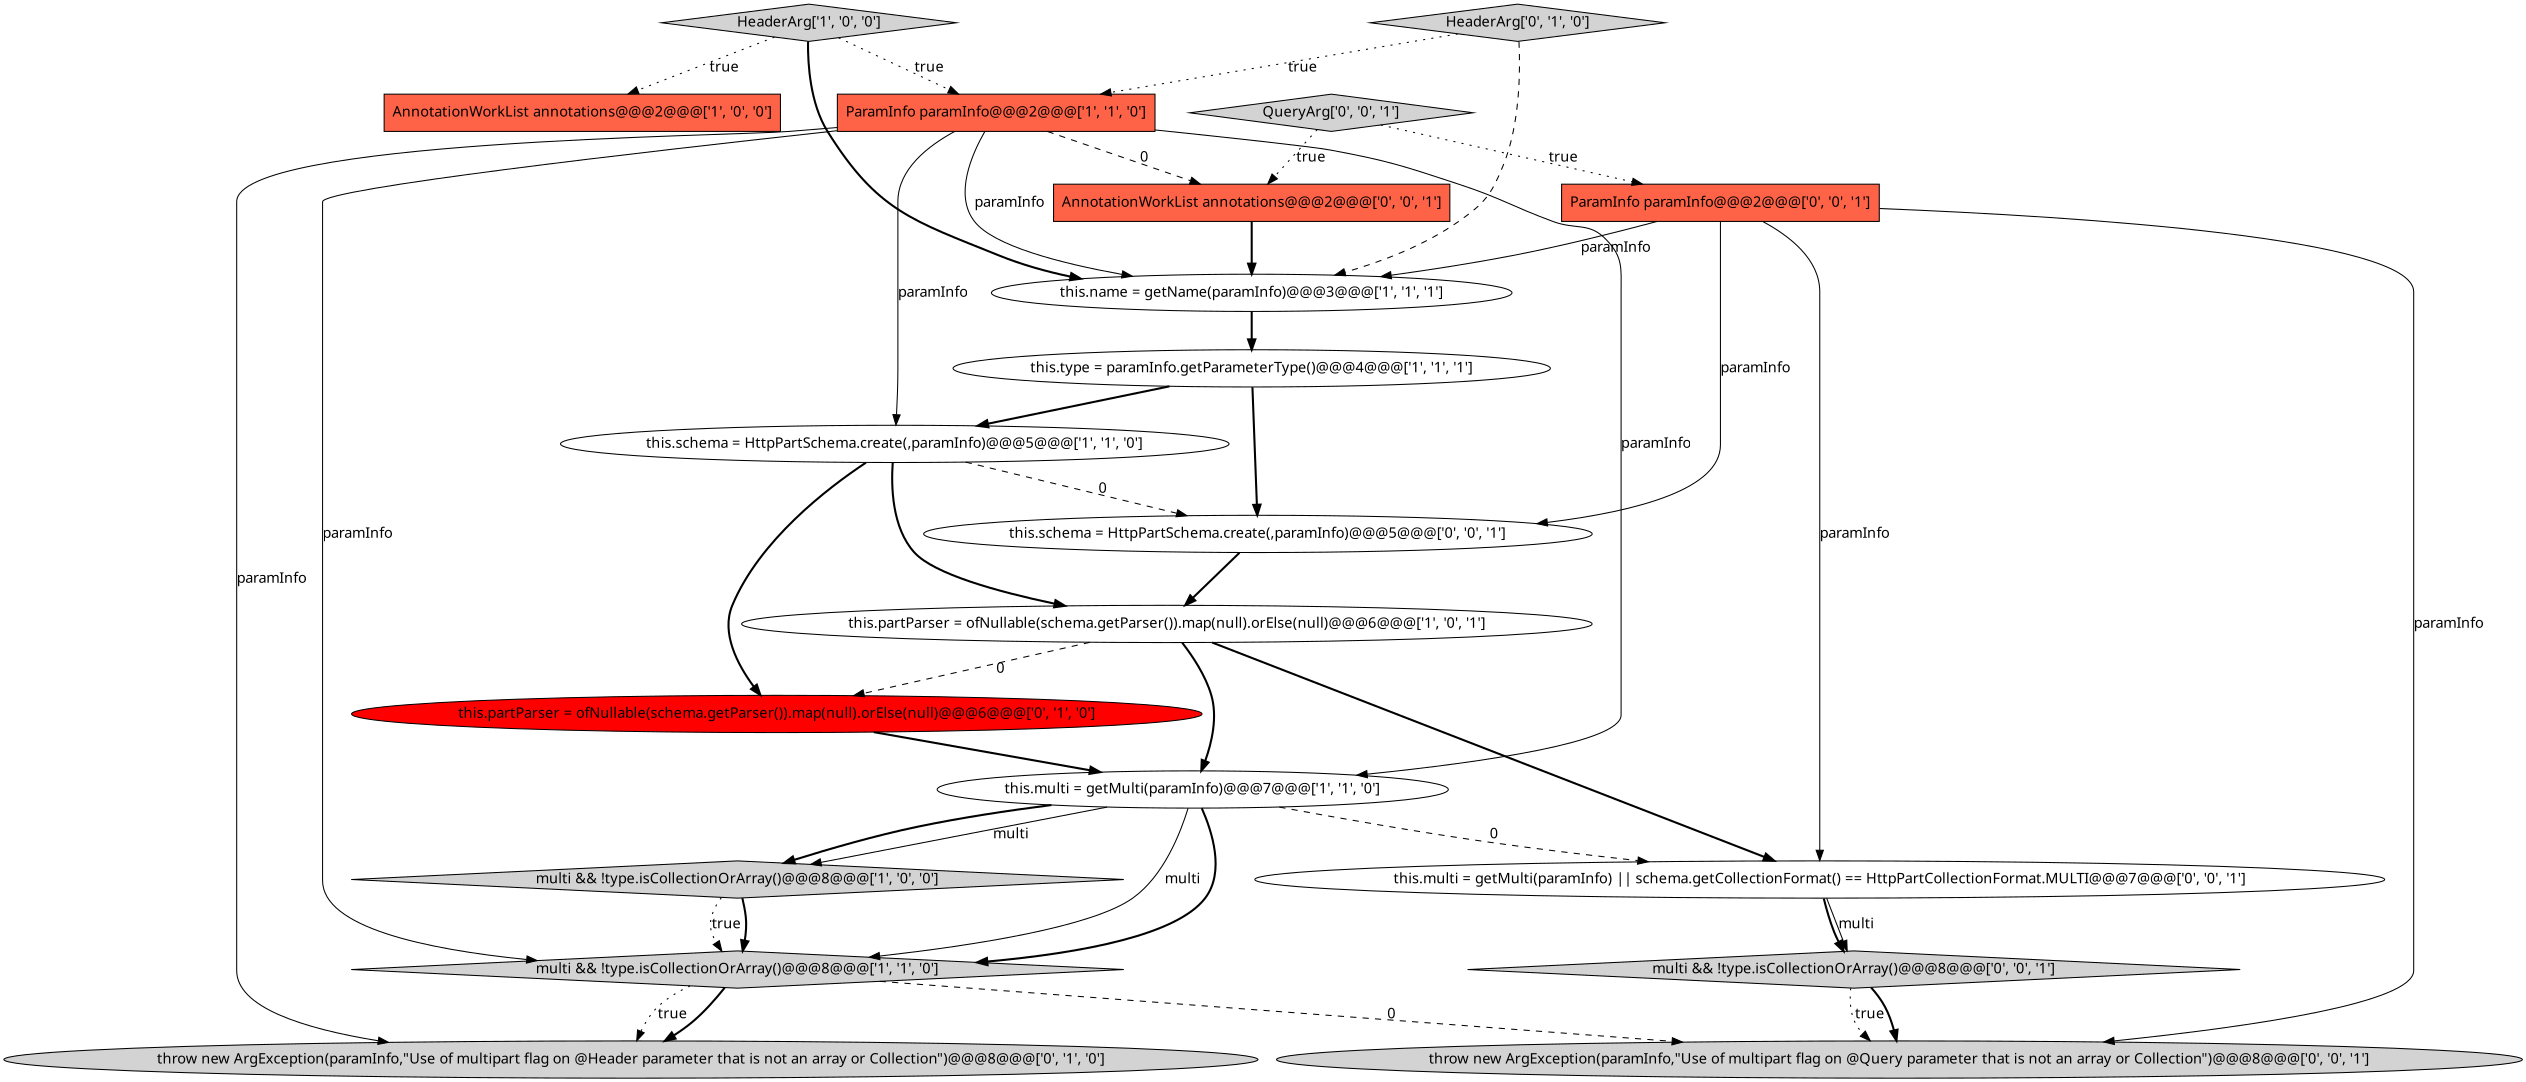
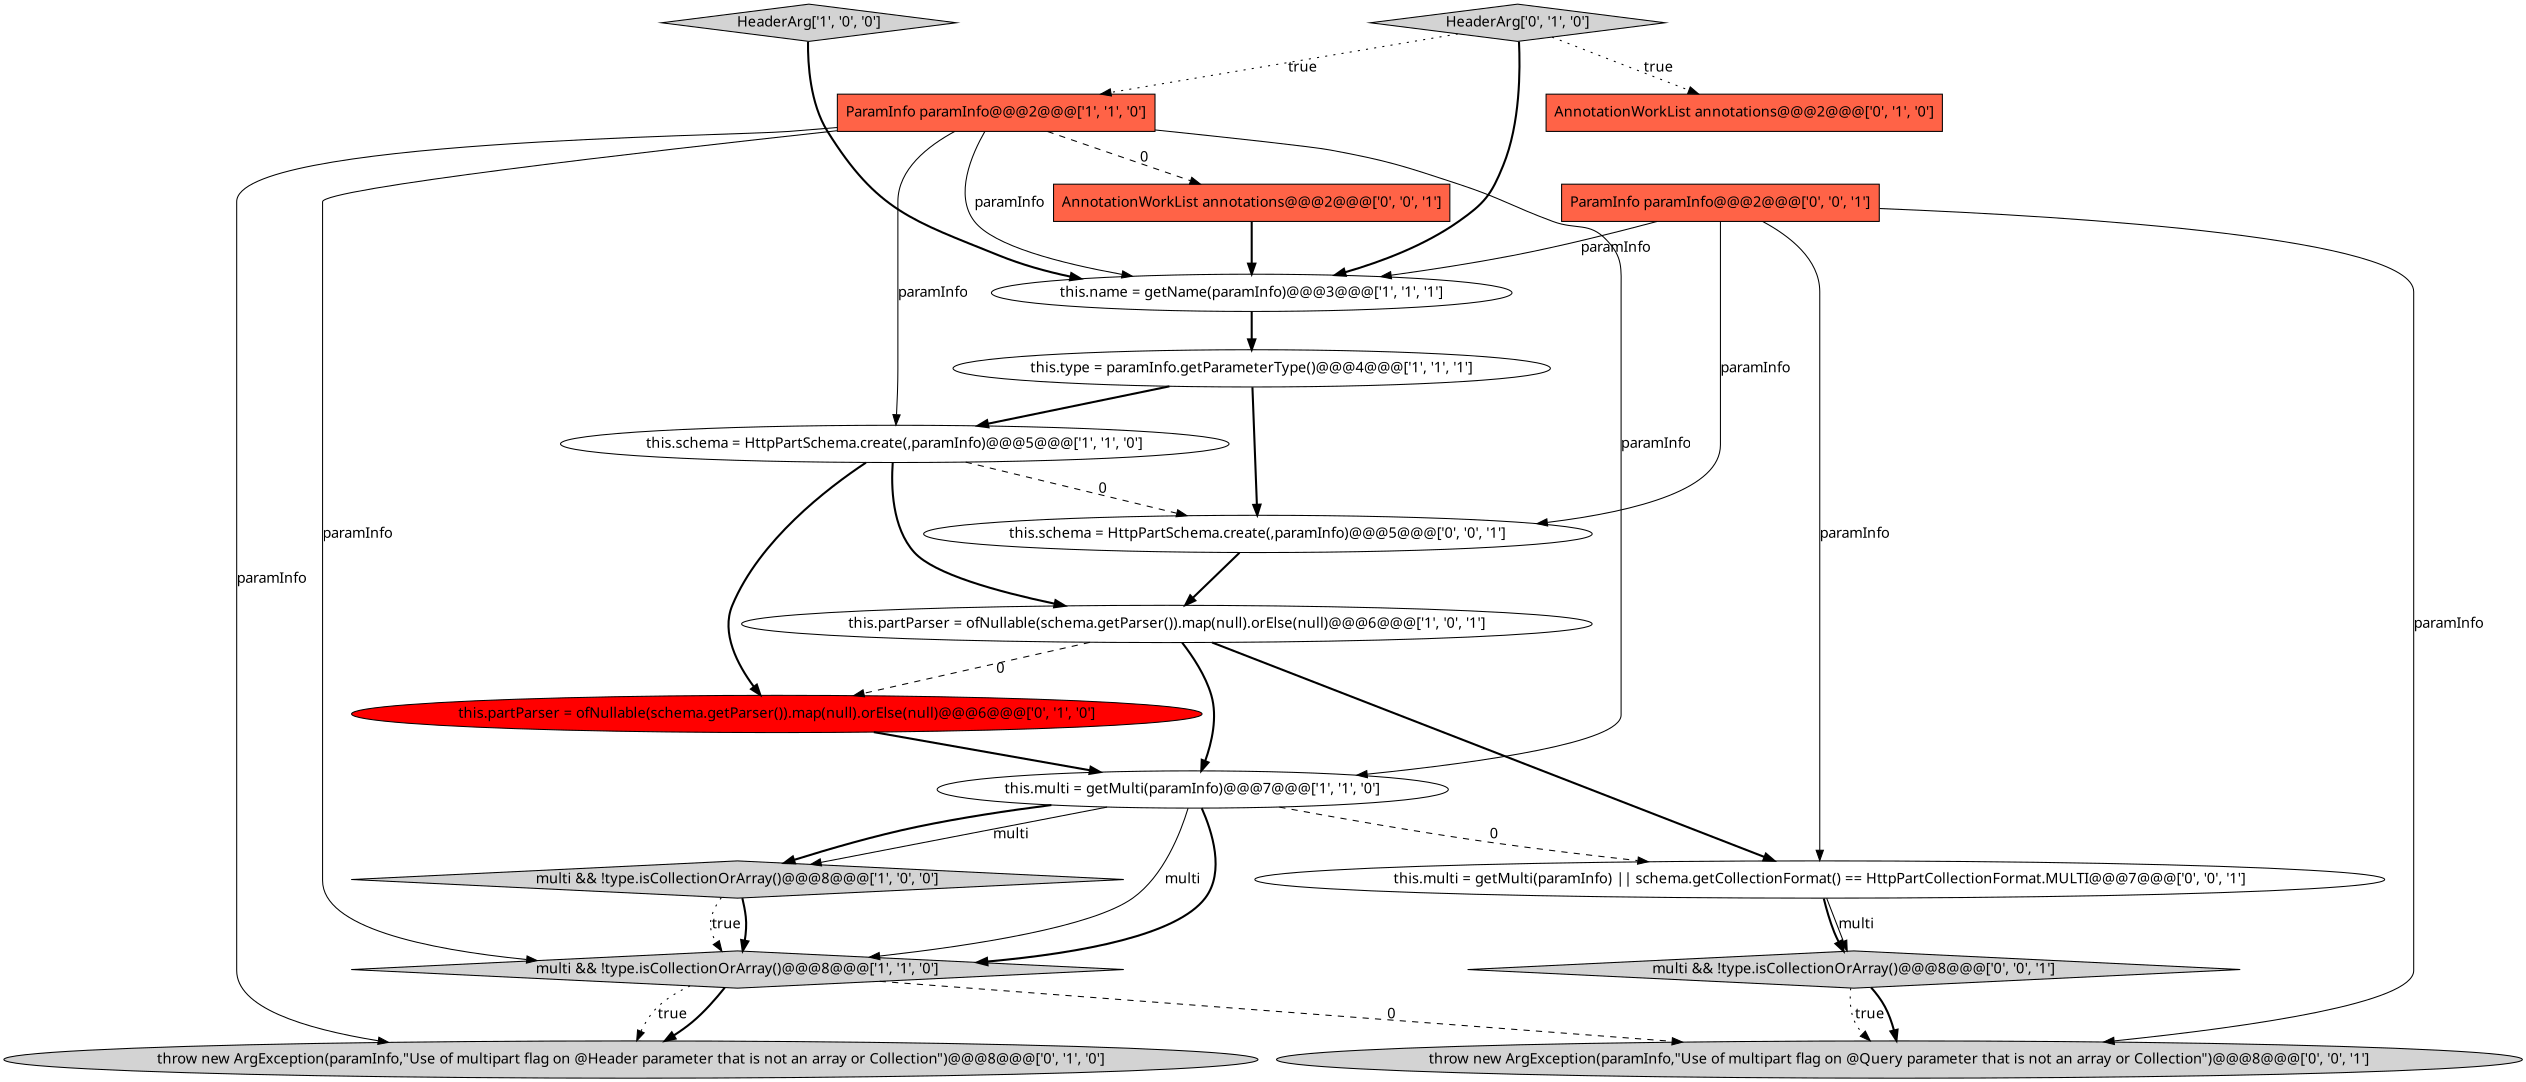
edge "HeaderArg['1', '0', '0']" -> "ParamInfo paramInfo@@@2@@@['1', '1', '0']": removed, label "true"
node "AnnotationWorkList annotations@@@2@@@['1', '0', '0']": removed
node "QueryArg['0', '0', '1']": removed
node "AnnotationWorkList annotations@@@2@@@['0', '1', '0']": added
edge "HeaderArg['0', '1', '0']" -> "this.name = getName(paramInfo)@@@3@@@['1', '1', '1']": style dashed -> bold
